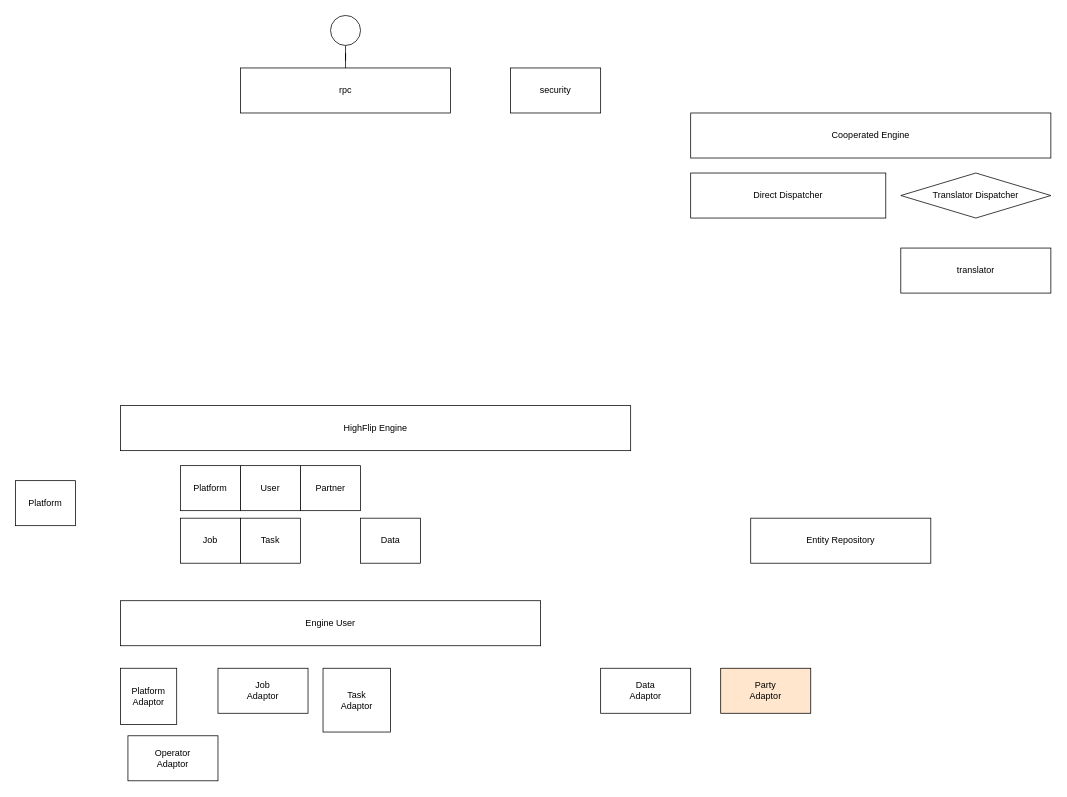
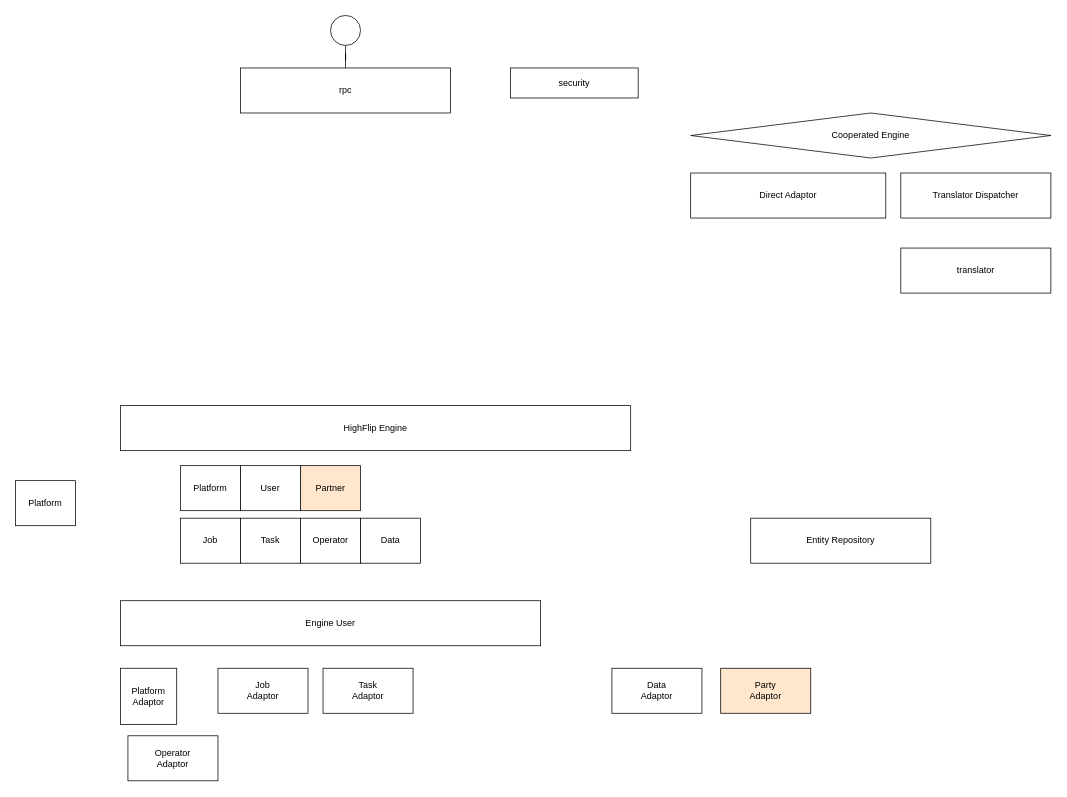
node "security": size 90x45 -> 128x30
node "Cooperated Engine": shape rectangle -> diamond
node "Direct Dispatcher": label "Direct Dispatcher" -> "Direct Adaptor"
node "Translator Dispatcher": shape diamond -> rectangle
node "Partner": fillcolor #ffffff -> #ffe6cc
node "Operator": added
node "Data Adaptor": moved (645, 690) -> (657, 690)
node "Task Adaptor": size 68x64 -> 90x45
